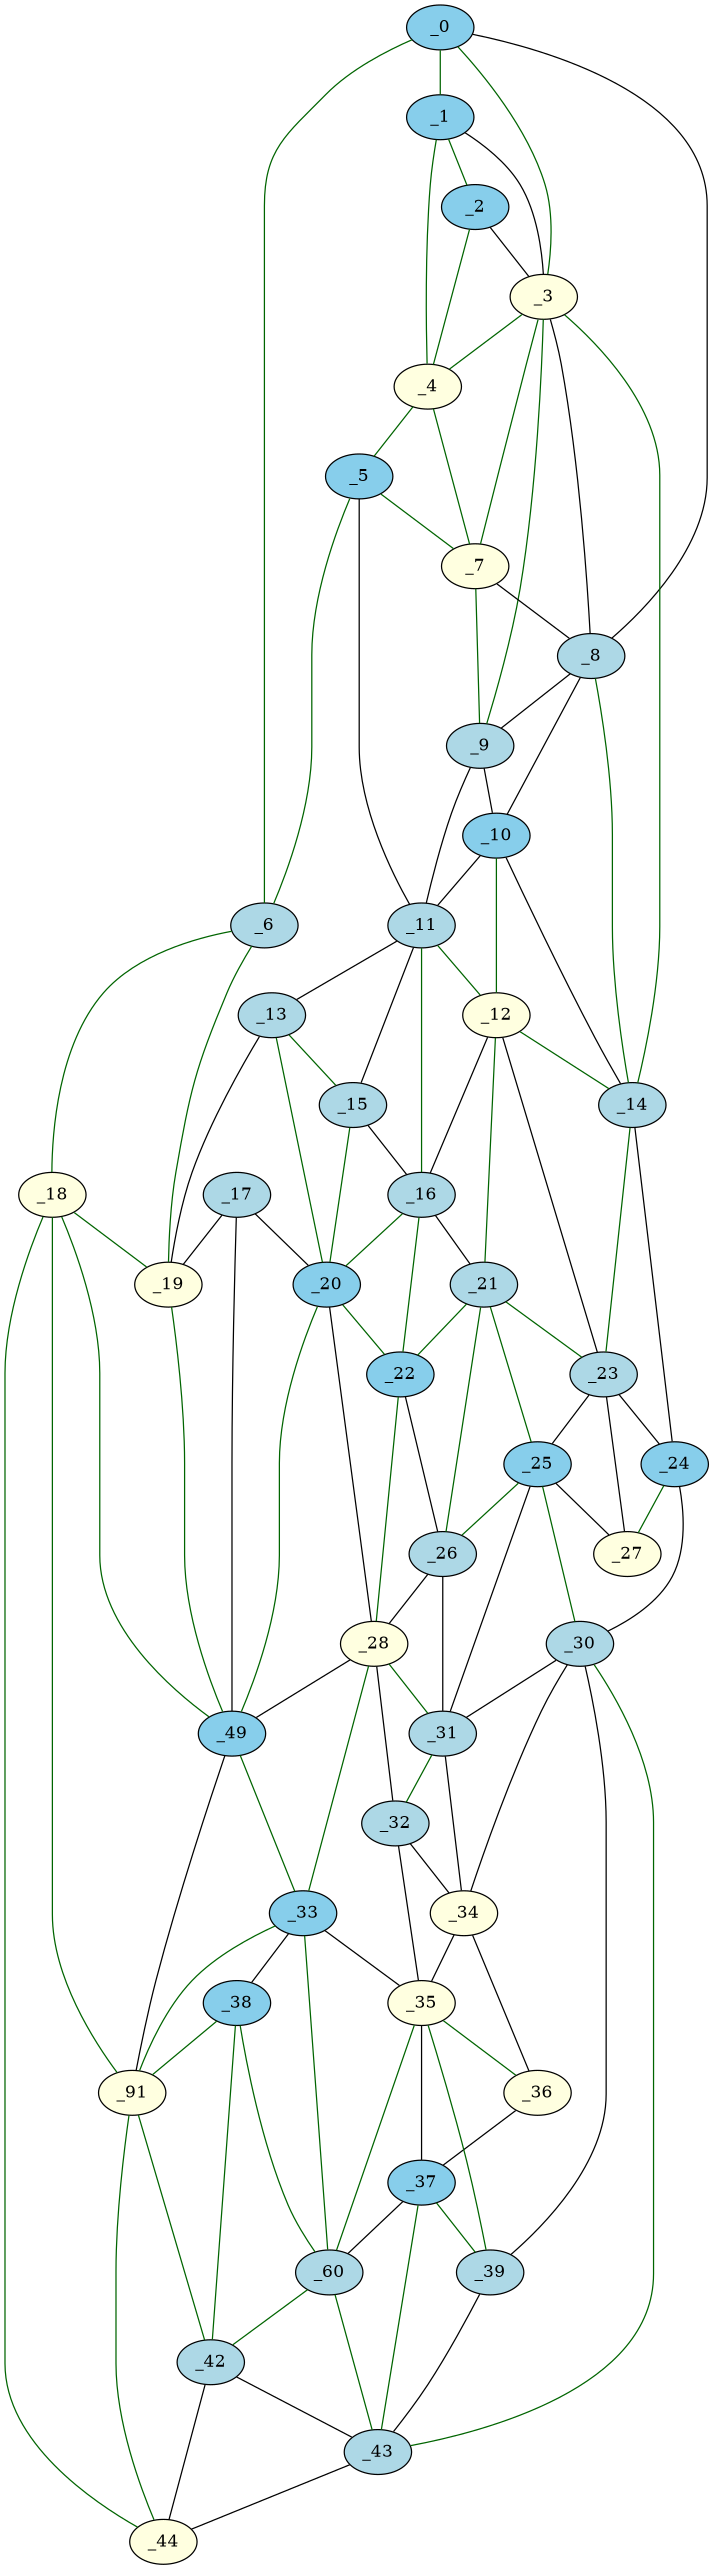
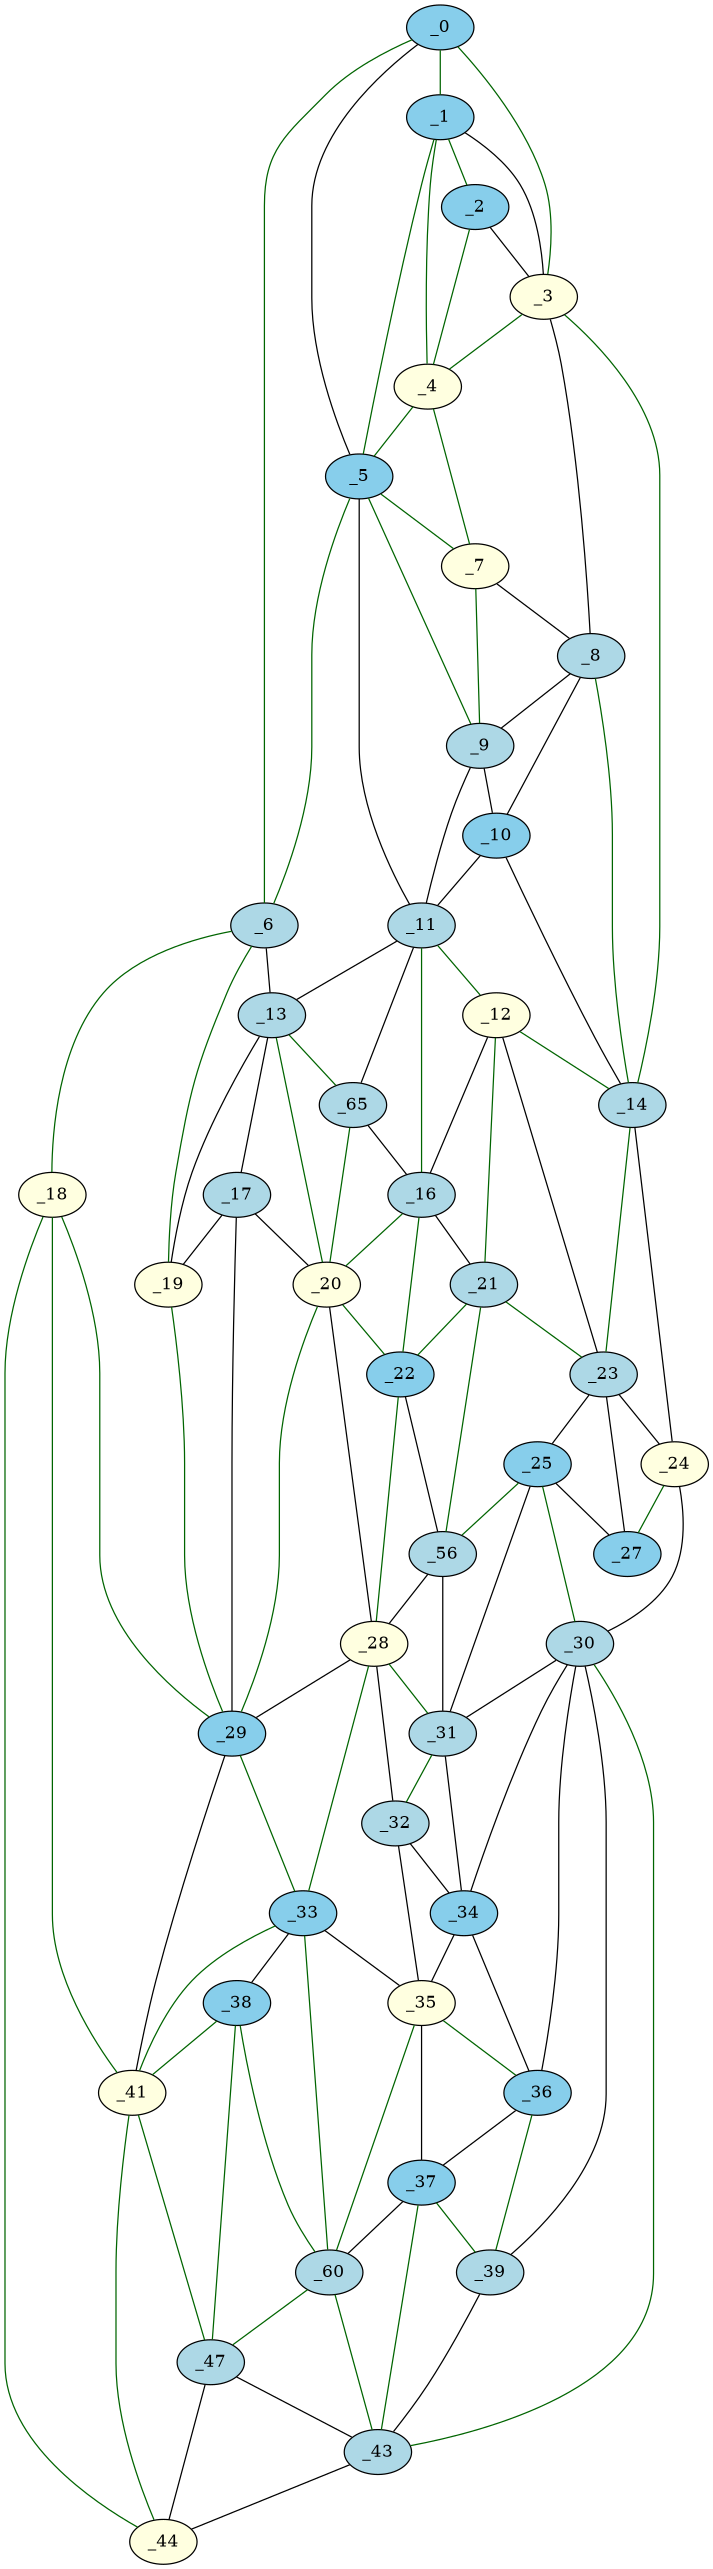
edge "_0" -- "_8": now "_0" -- "_5"
edge "_1" -- "_5": added
edge "_3" -- "_7": removed
edge "_3" -- "_9": now "_5" -- "_9"
edge "_10" -- "_12": removed
edge "_6" -- "_13": added
edge "_13" -- "_17": added
node "_15": label "_15" -> "_65"
edge "_18" -- "_19": removed
node "_20": fillcolor skyblue -> lightyellow
edge "_21" -- "_25": removed
node "_24": fillcolor skyblue -> lightyellow
node "_26": label "_26" -> "_56"
node "_27": fillcolor lightyellow -> skyblue
node "_49": label "_49" -> "_29"
edge "_30" -- "_36": added
node "_34": fillcolor lightyellow -> skyblue
node "_91": label "_91" -> "_41"
node "_36": fillcolor lightyellow -> skyblue
edge "_35" -- "_39": now "_36" -- "_39"
node "_42": label "_42" -> "_47"
